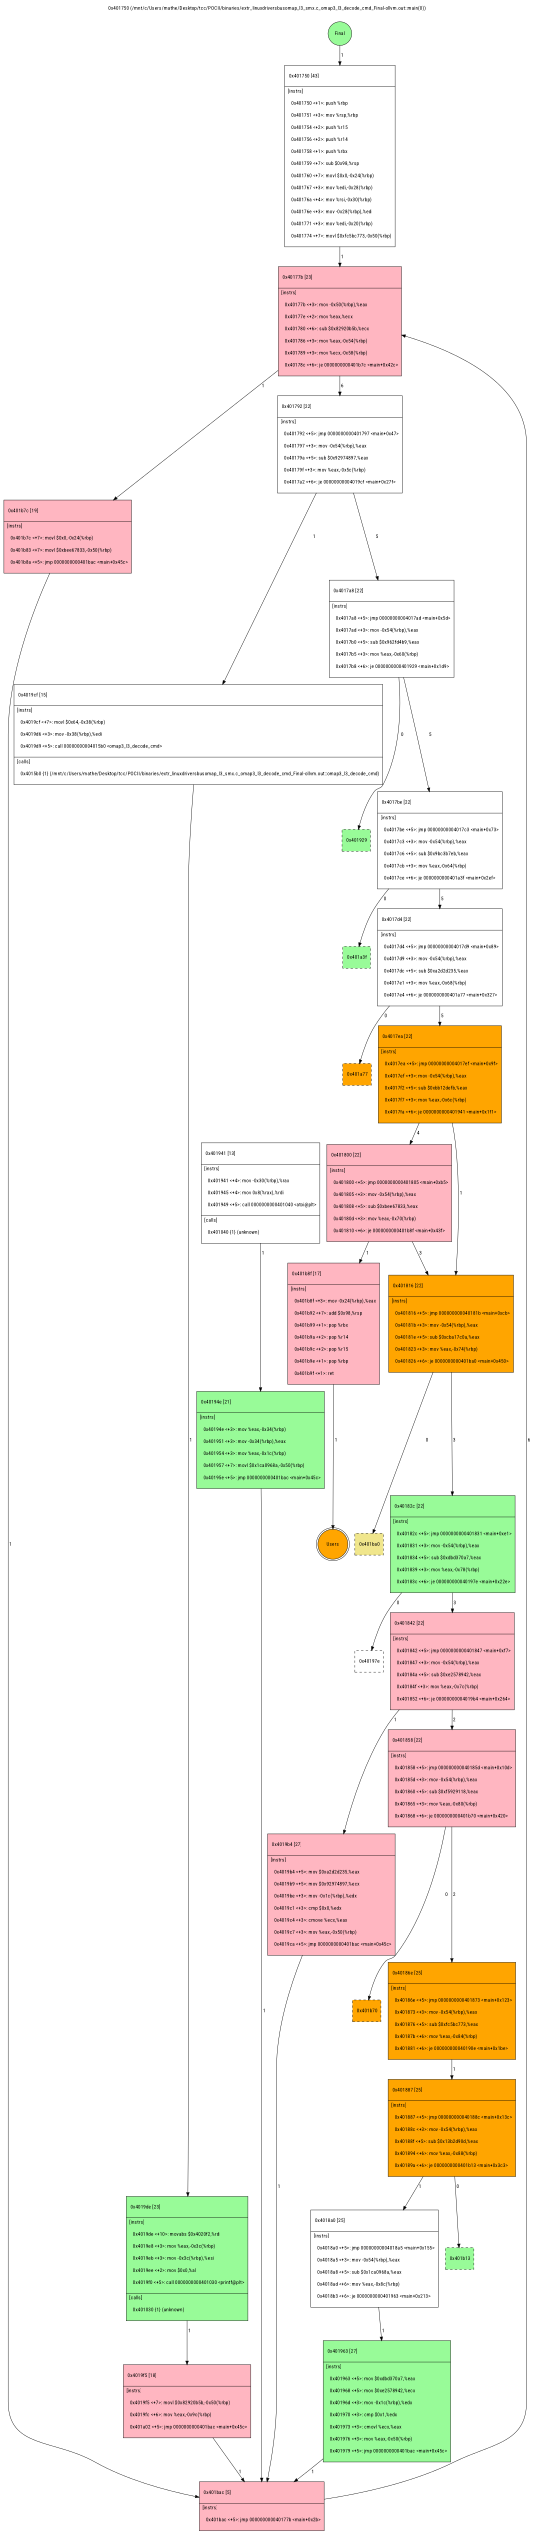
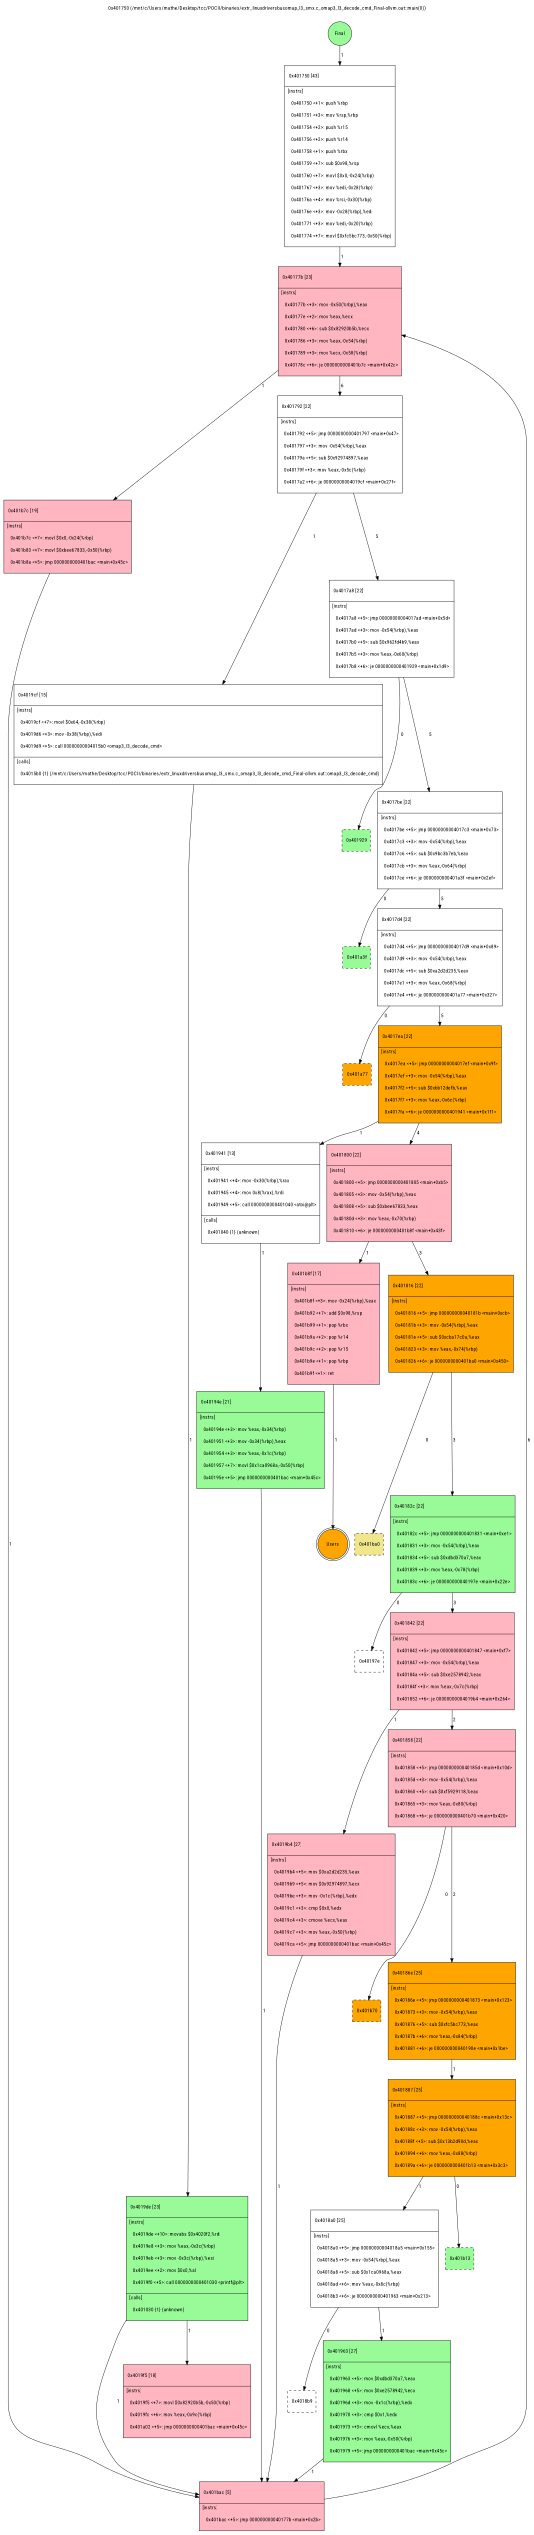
edge "0x4017ea [22]" -> "0x401816 [22]": now "0x4017ea [22]" -> "0x401941 [13]"
node "0x4018b9": added
edge "0x4019f5 [18]" -> "0x401bac [5]": now "0x4019de [23]" -> "0x401bac [5]"
